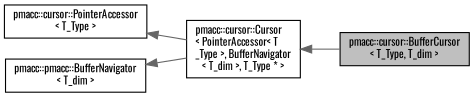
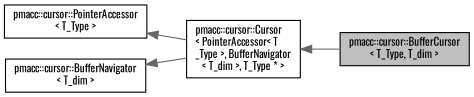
node "pmacc::pmacc::BufferNavigator < T_dim >": label "pmacc::pmacc::BufferNavigator < T_dim >" -> "pmacc::cursor::BufferNavigator < T_dim >"
